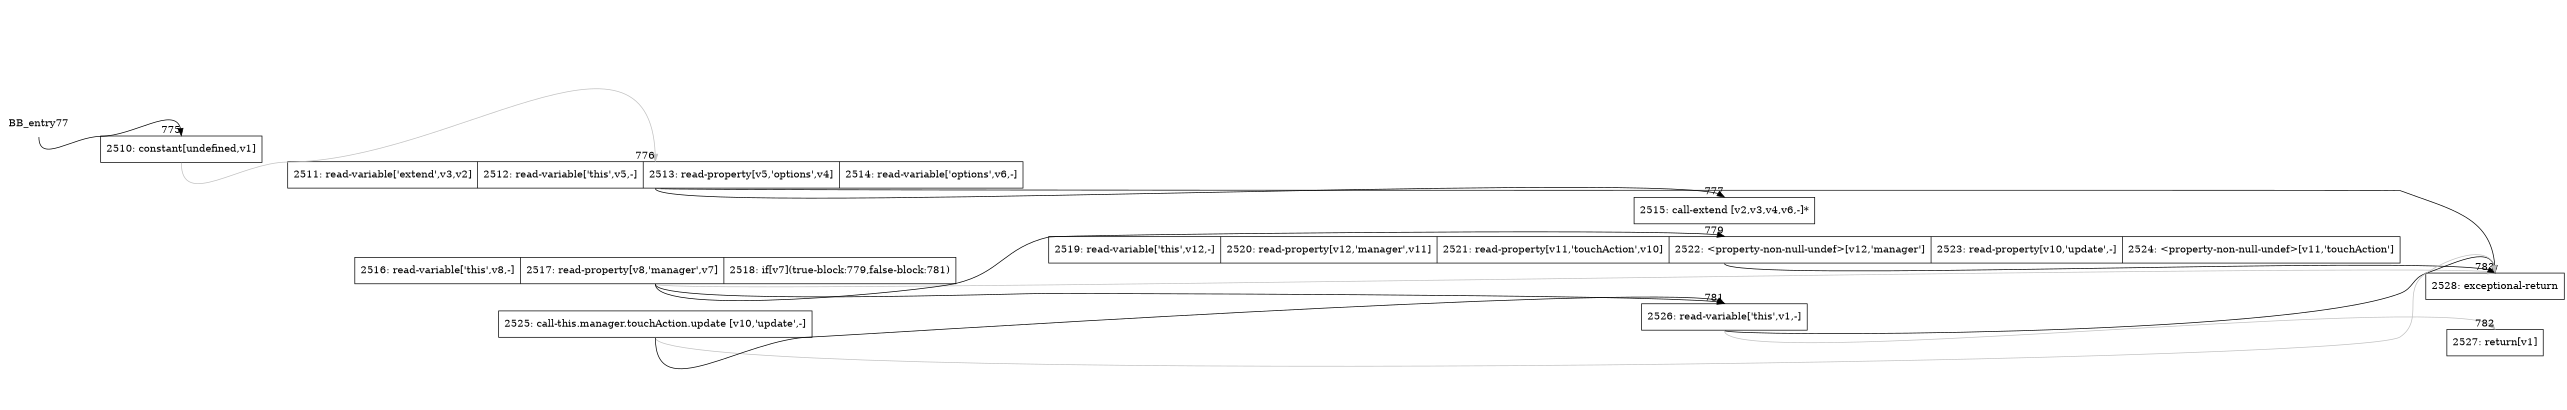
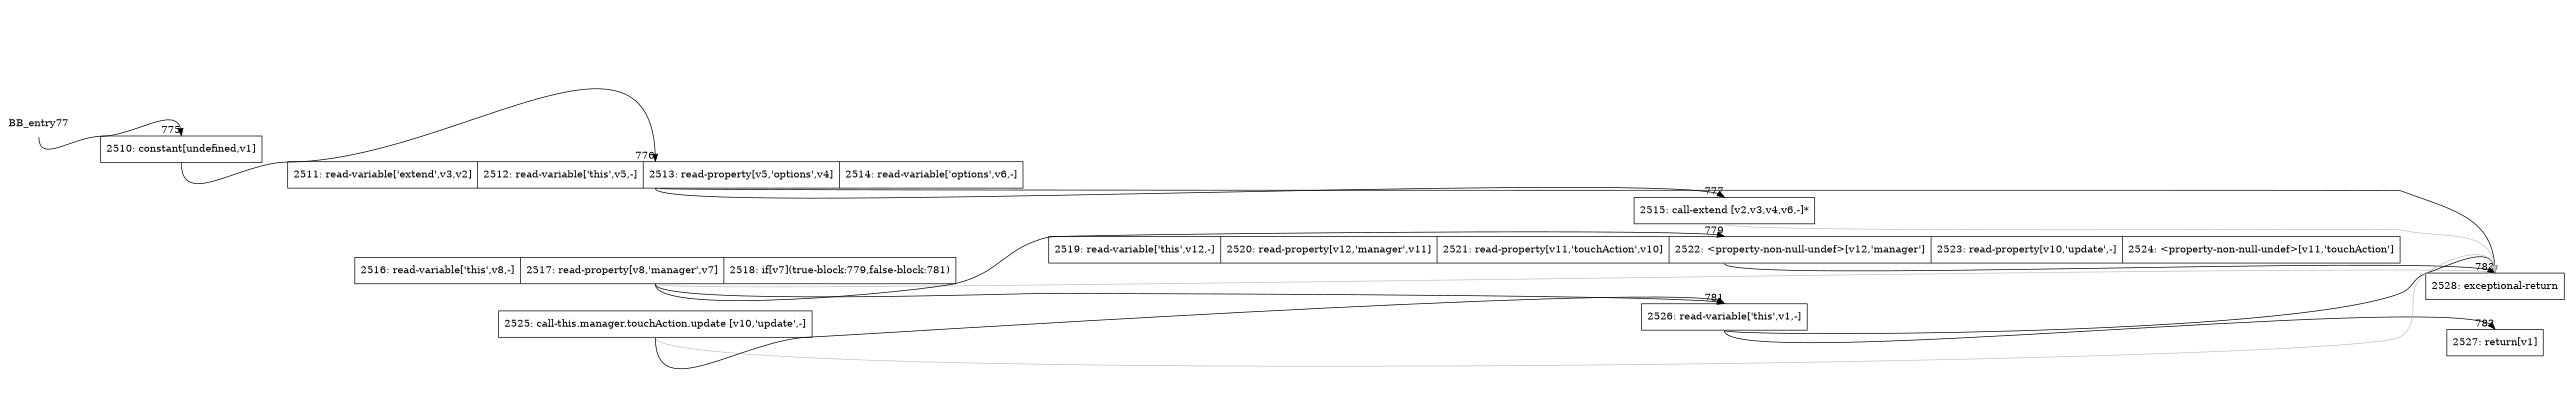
edge "2510: constant[undefined,v1]" -> "2511: read-variable['extend',v3,v2]": color gray -> black
edge "2515: call-extend [v2,v3,v4,v6,-]*" -> "2528: exceptional-return": added
edge "2526: read-variable['this',v1,-]" -> "2527: return[v1]": color gray -> black
